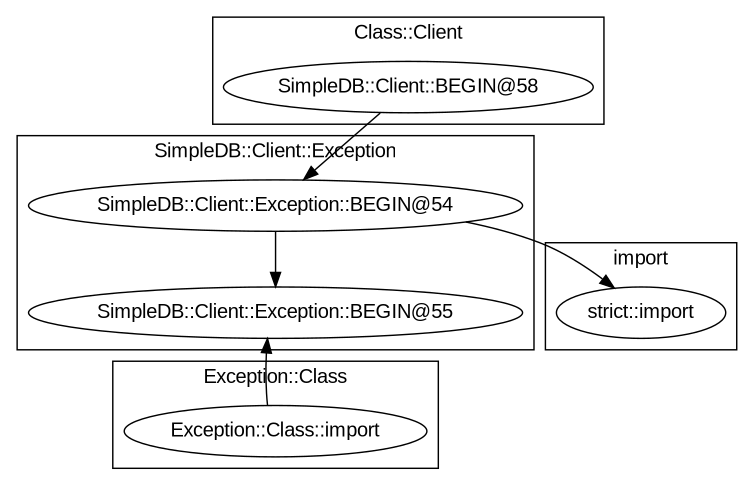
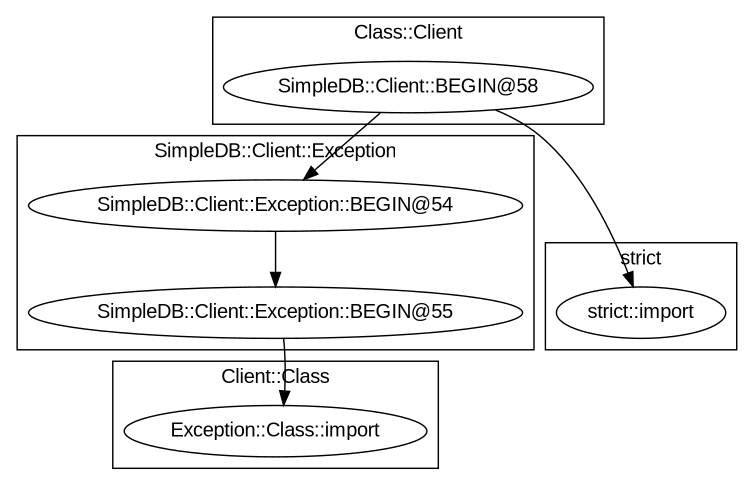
edge "SimpleDB::Client::Exception::BEGIN@54" -> "strict::import": now "SimpleDB::Client::BEGIN@58" -> "strict::import"
cluster "import": label "import" -> "strict"
cluster "Exception::Class": label "Exception::Class" -> "Client::Class"
edge "Exception::Class::import" -> "SimpleDB::Client::Exception::BEGIN@55": reversed
